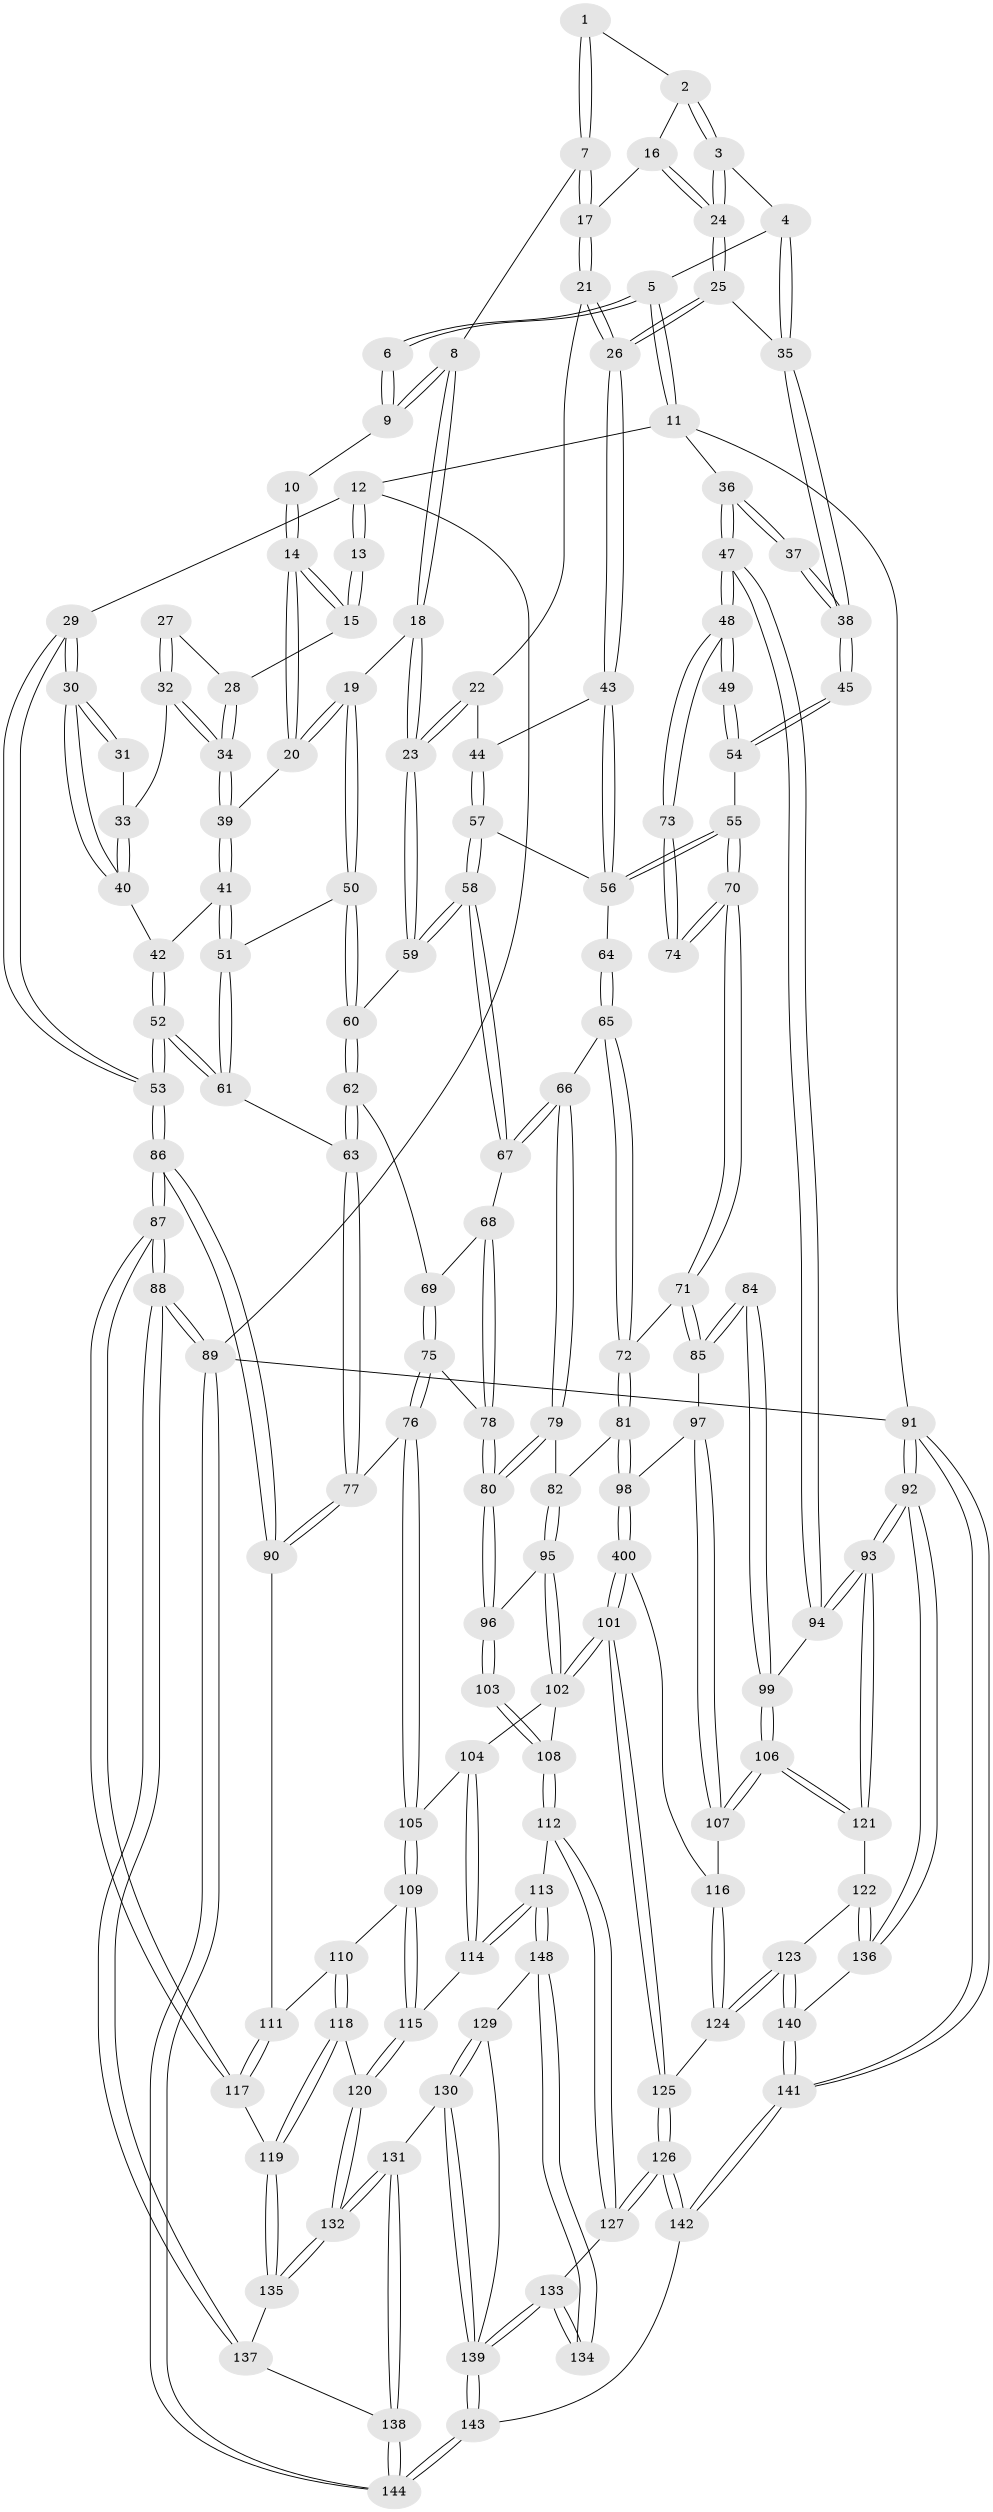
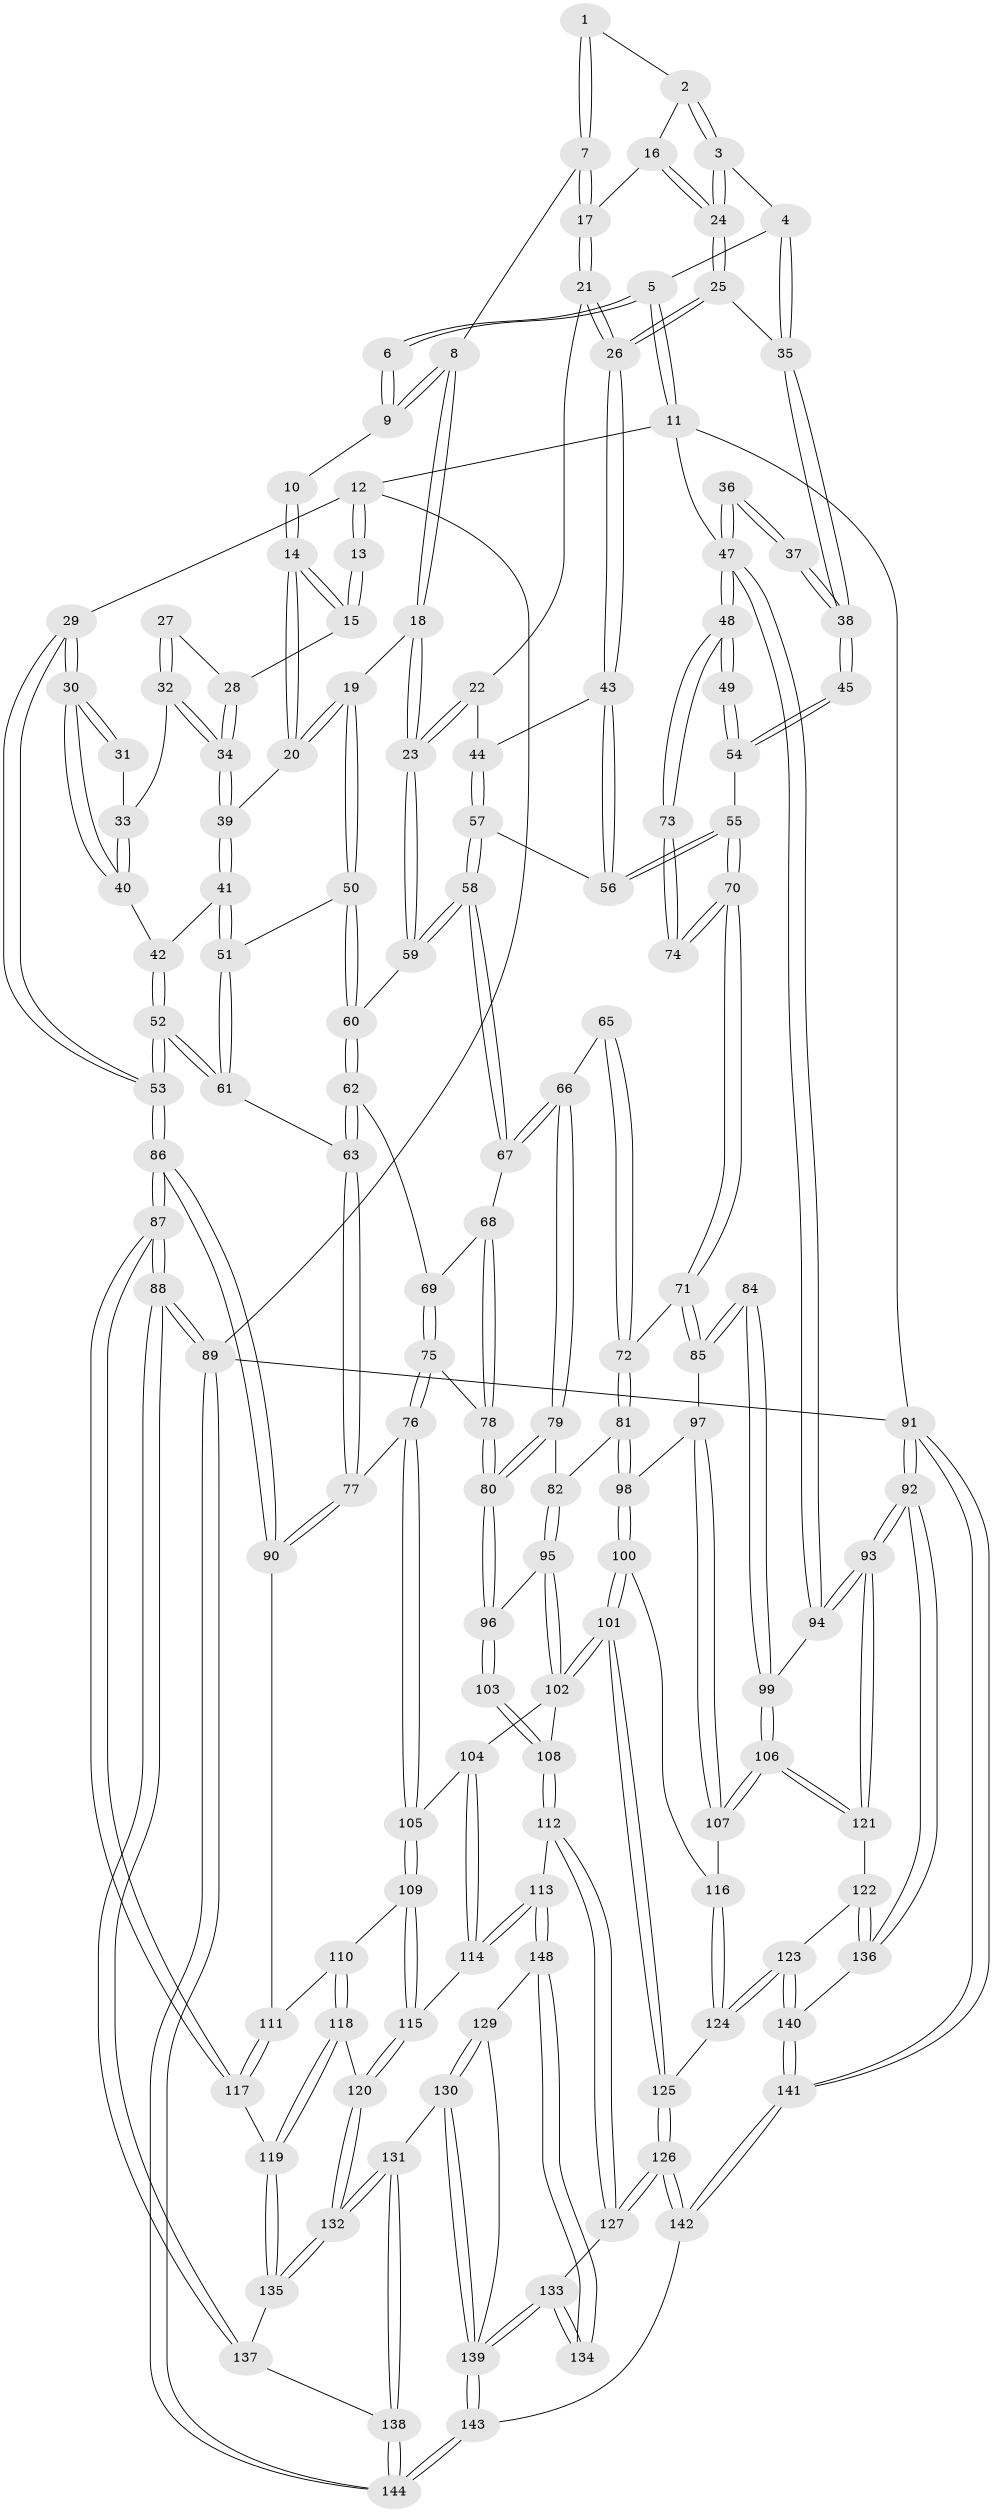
edge "11" -- "36": now "11" -- "47"
node "64": removed
node "400": label "400" -> "100"
